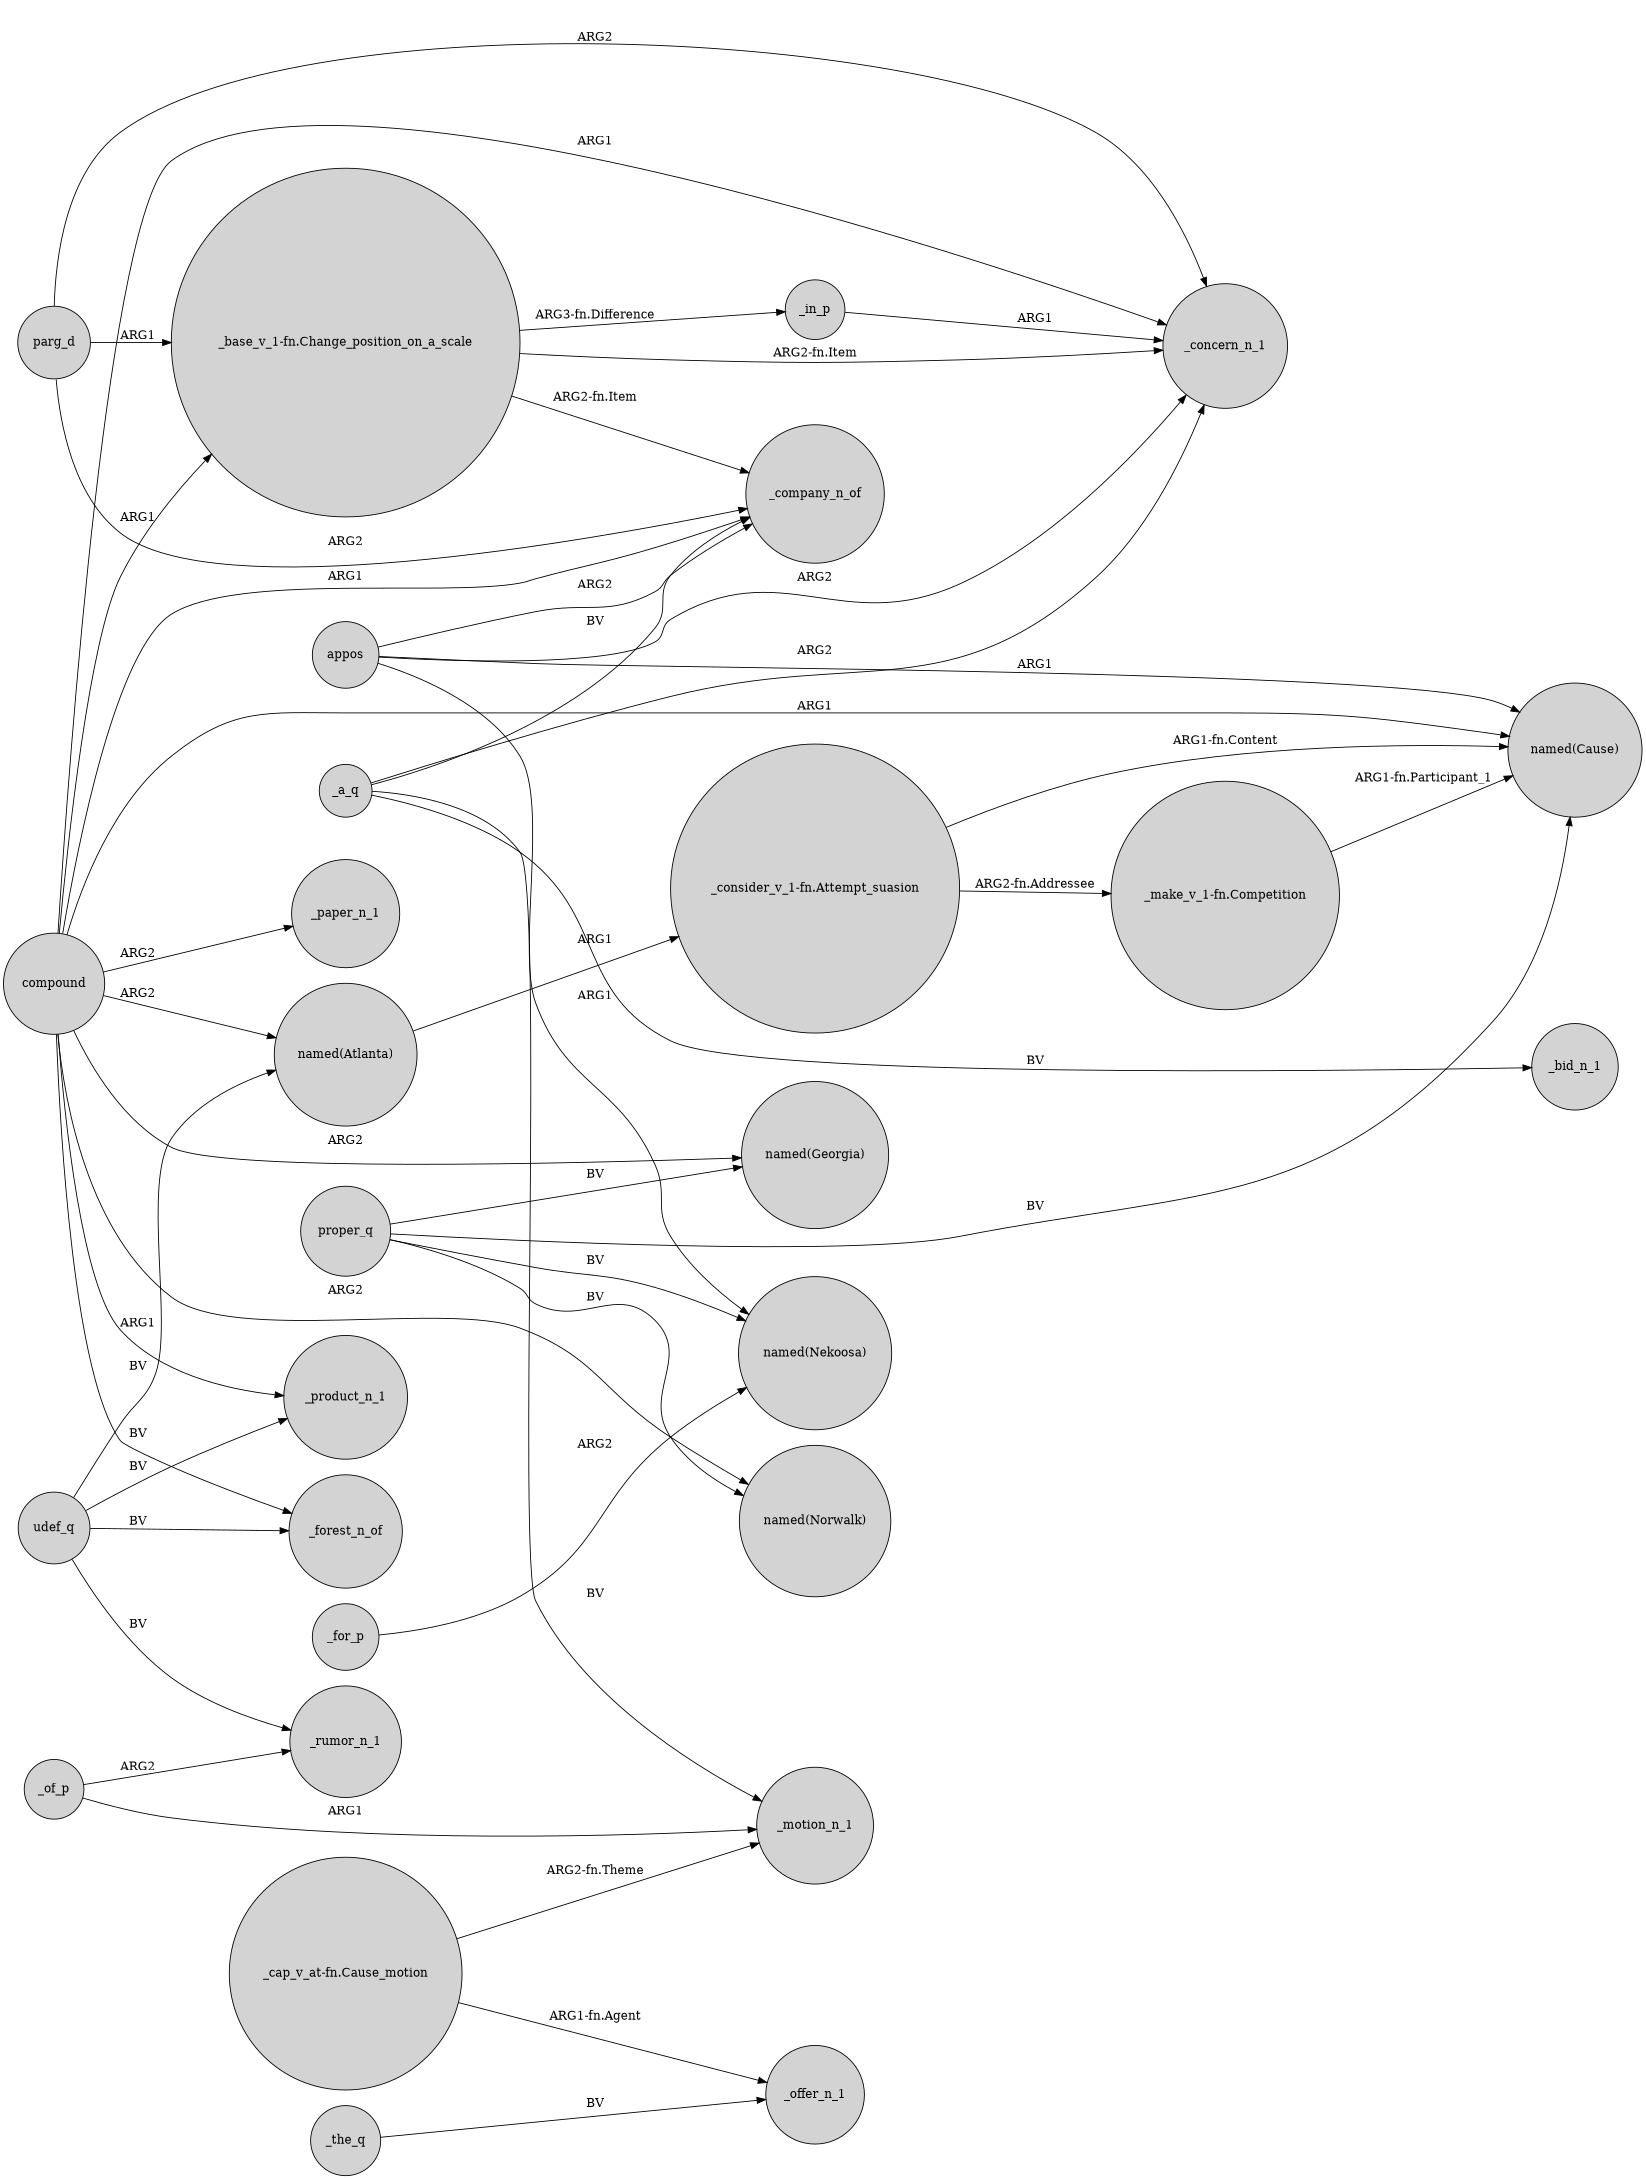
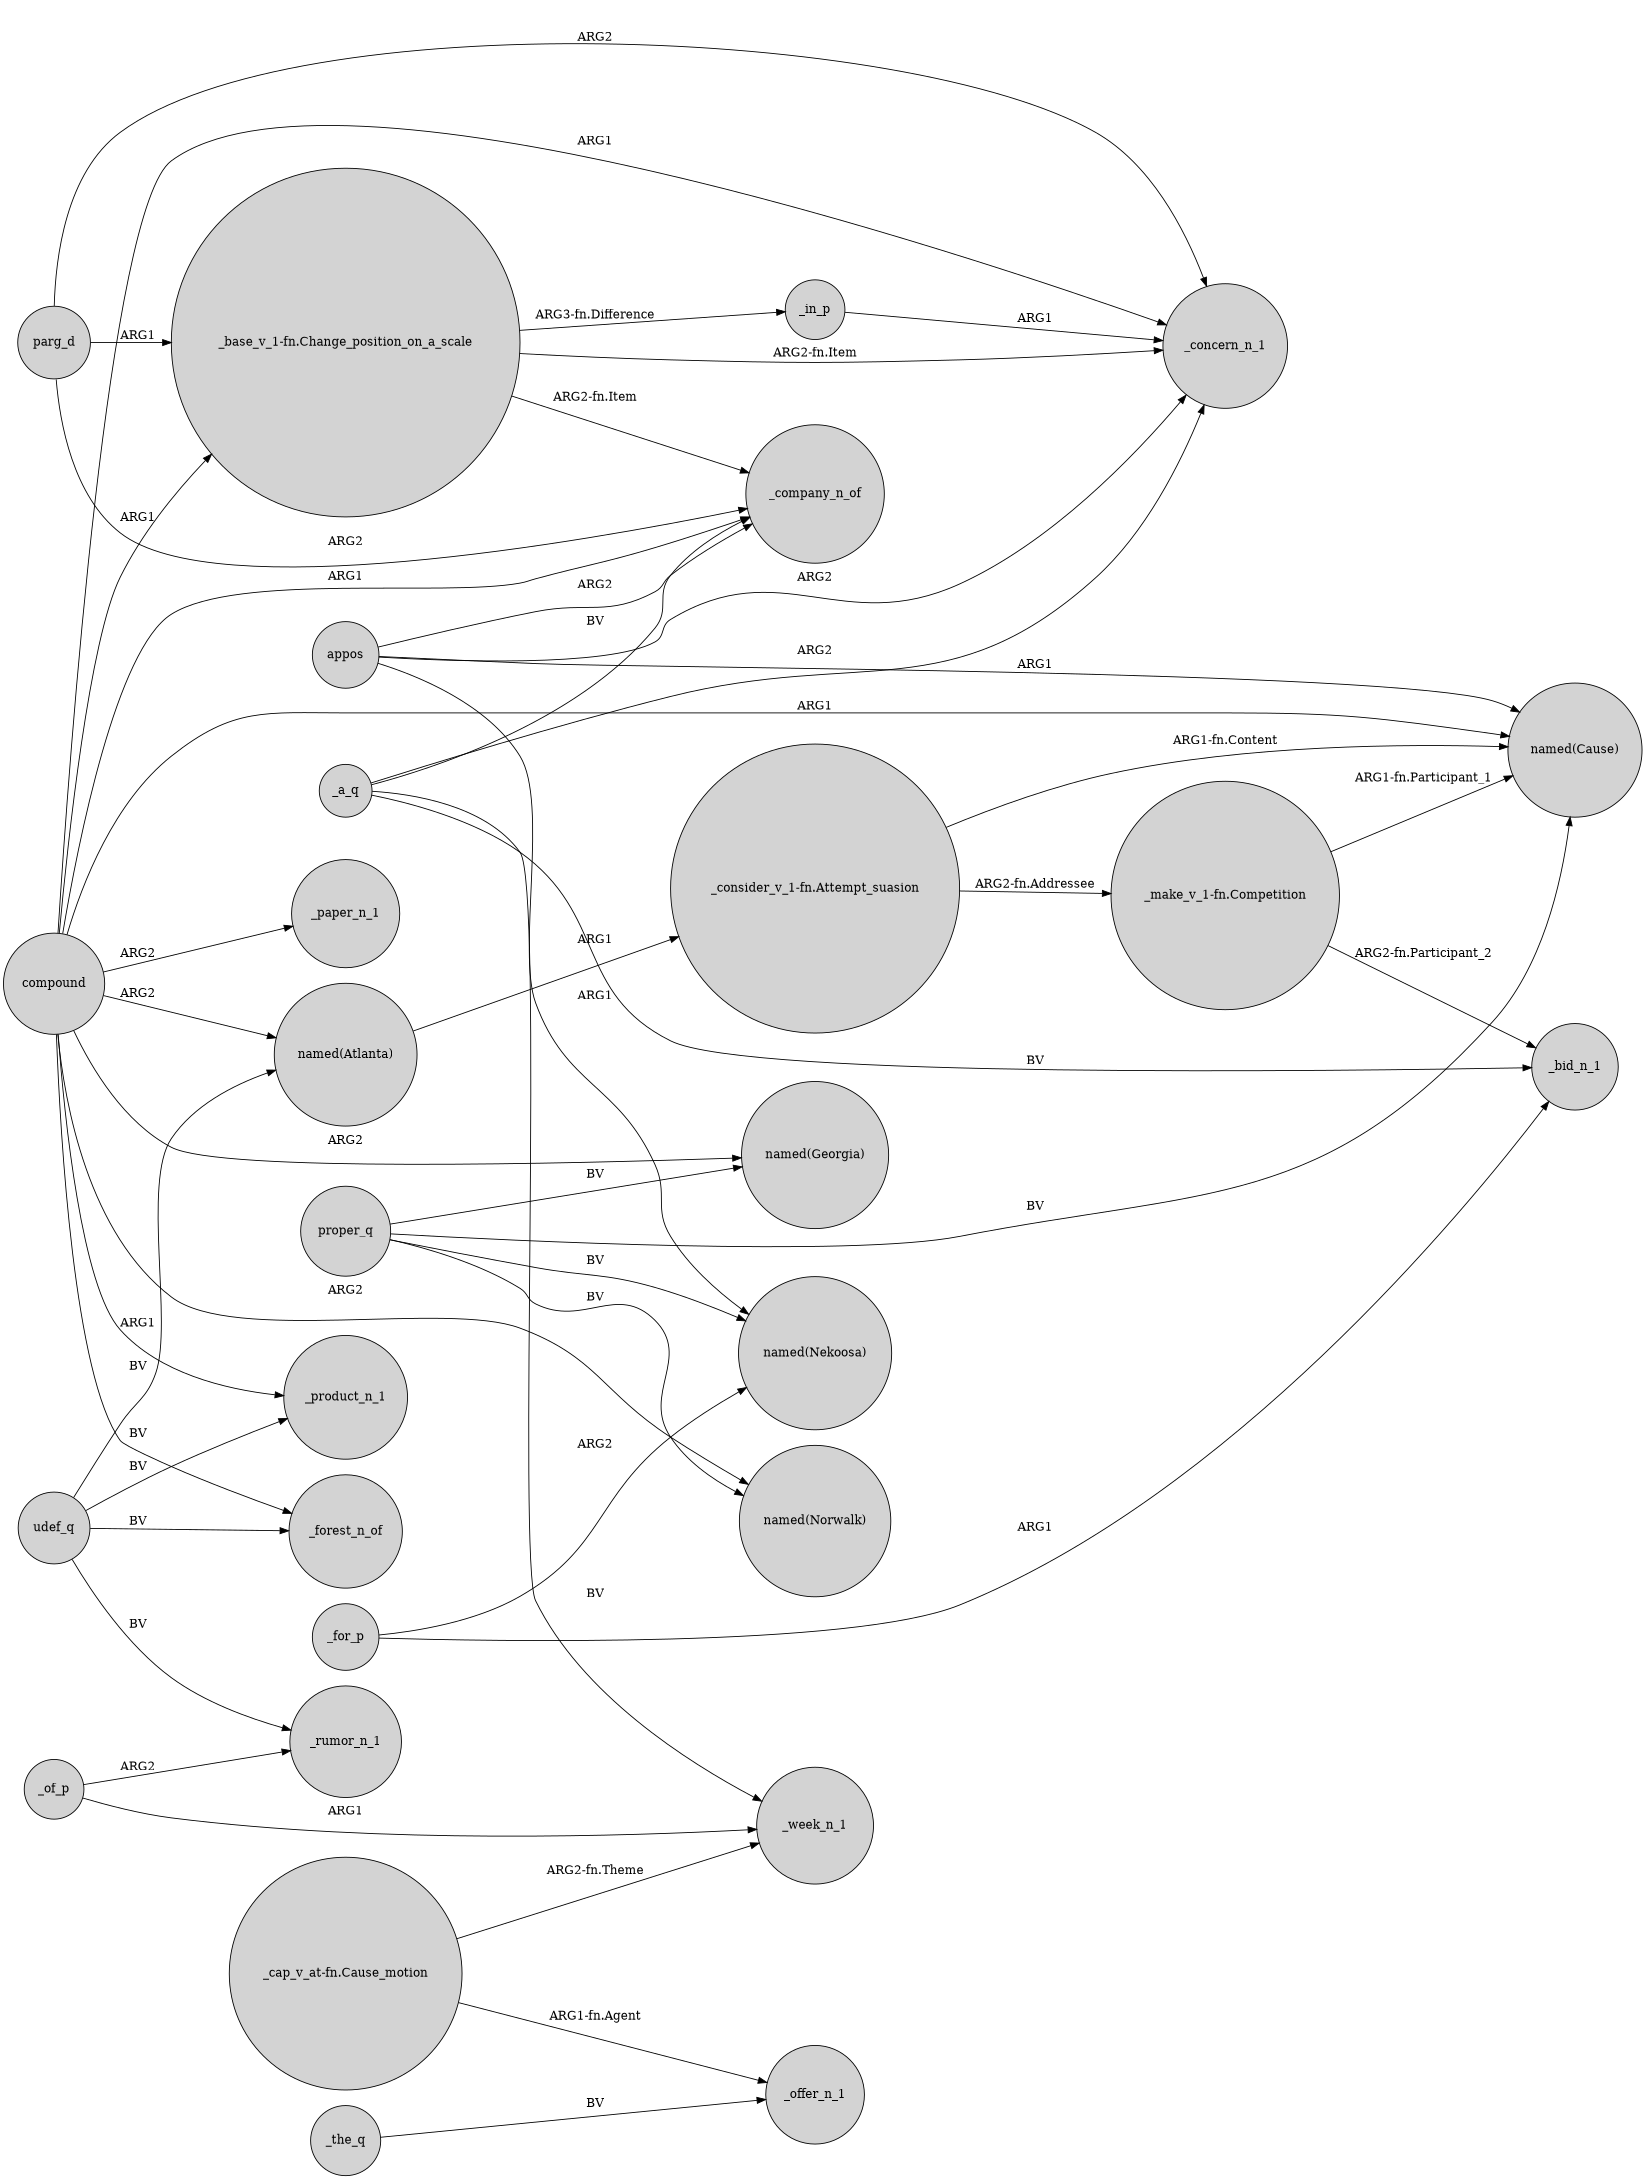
edge "_make_v_1-fn.Competition" -> "_bid_n_1": added, label "ARG2-fn.Participant_2"
edge "_for_p" -> "_bid_n_1": added, label "ARG1"
node "_motion_n_1": label "_motion_n_1" -> "_week_n_1"
